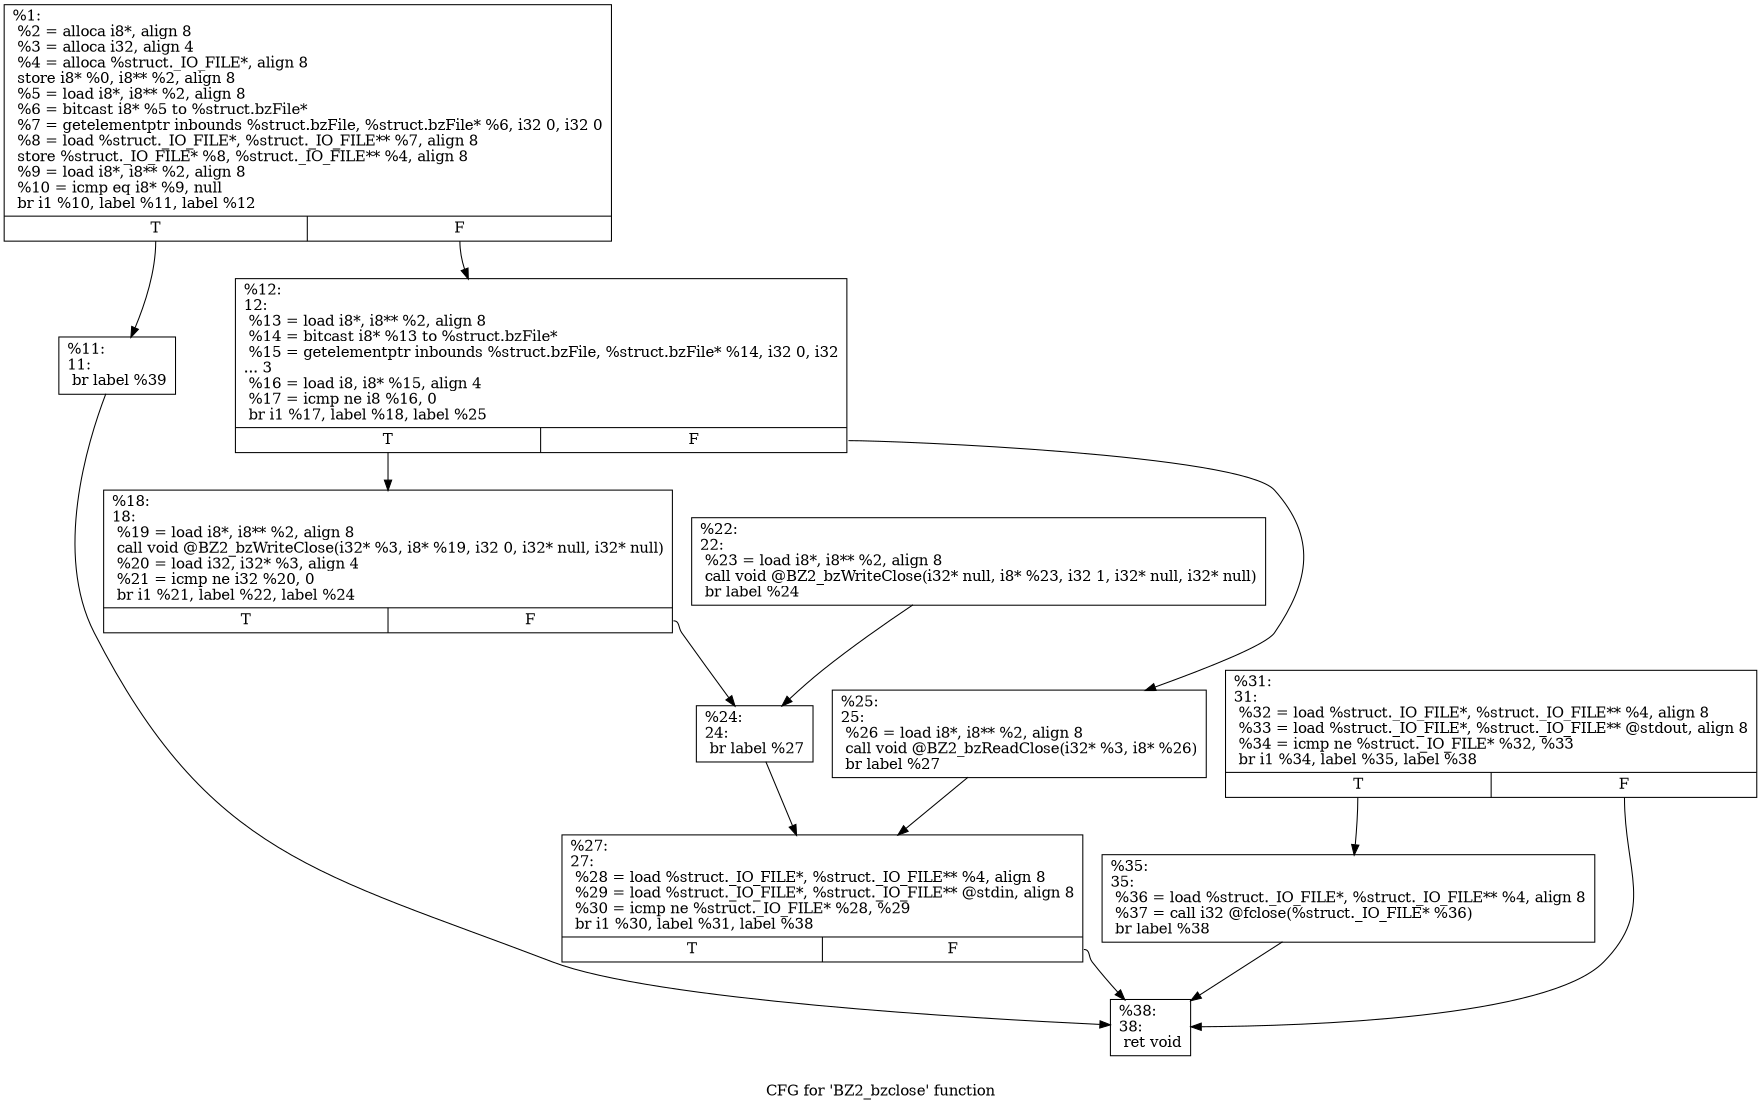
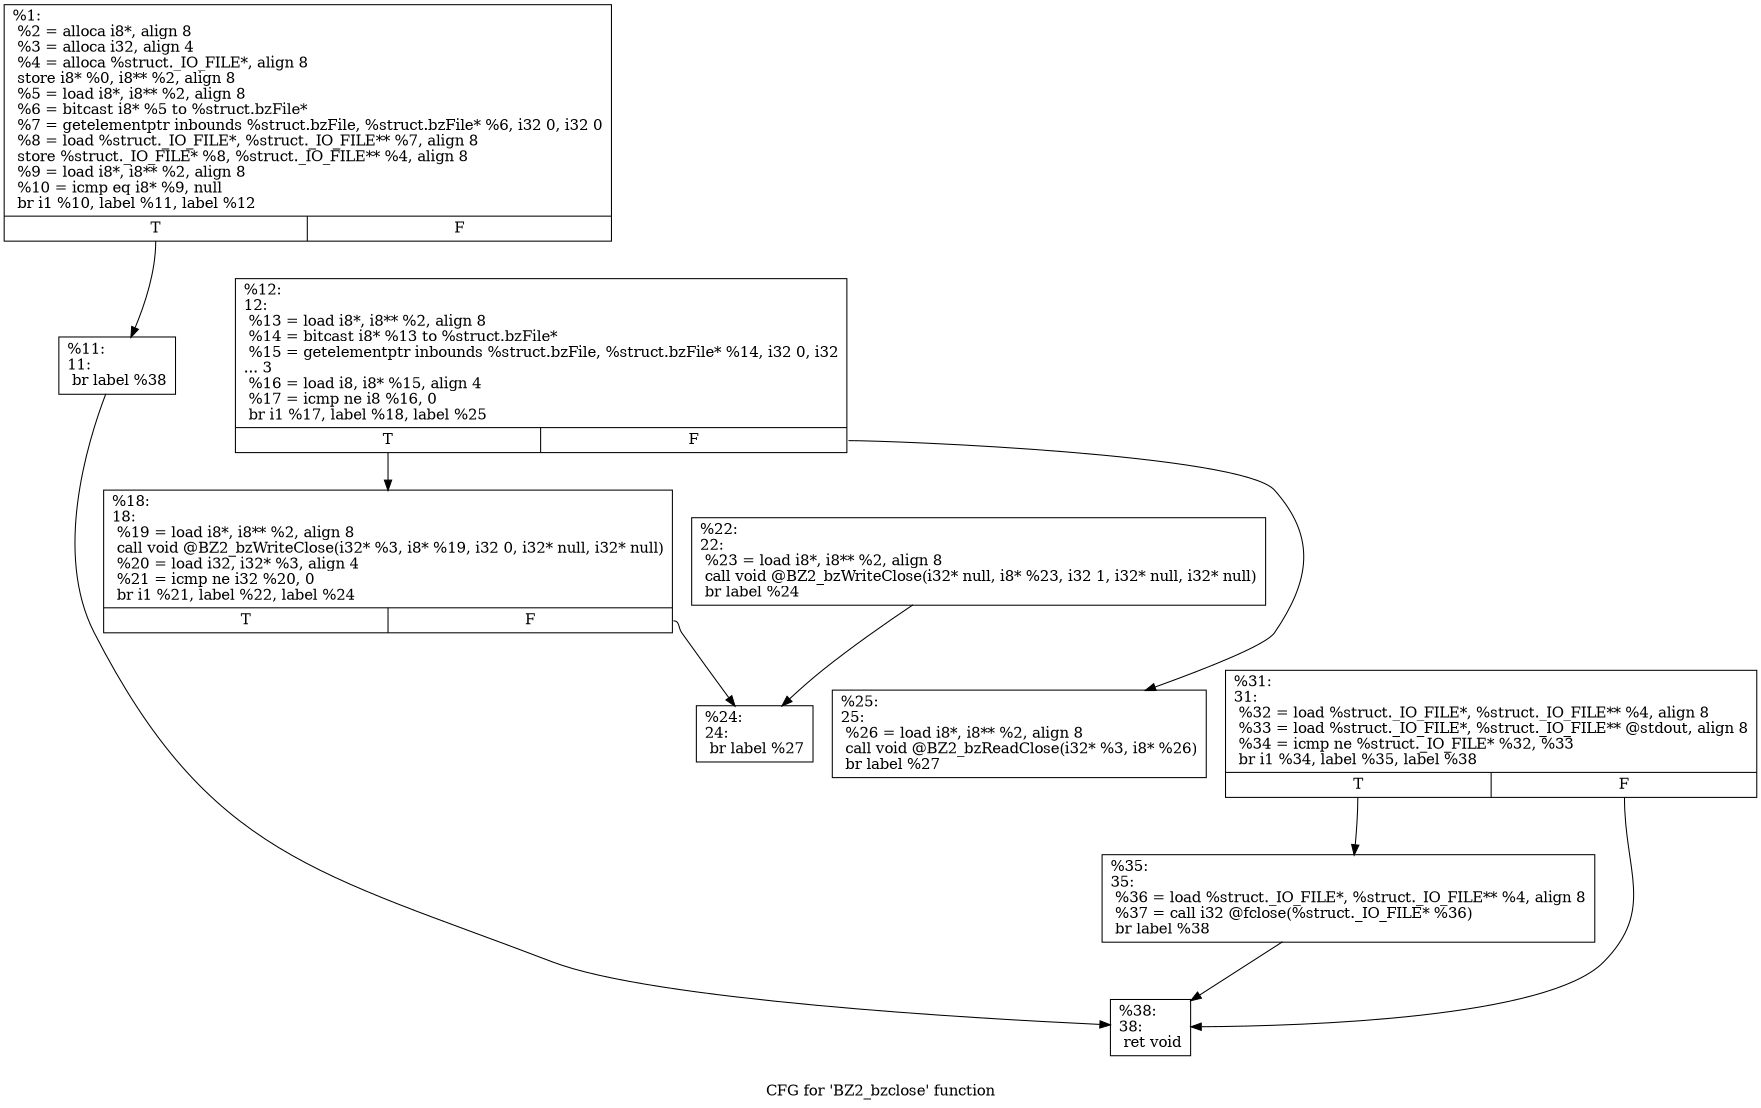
edge "%1:" -> "%12:": removed
node "%11:": text "br label %39" -> "br label %38"
node "%27:": removed
